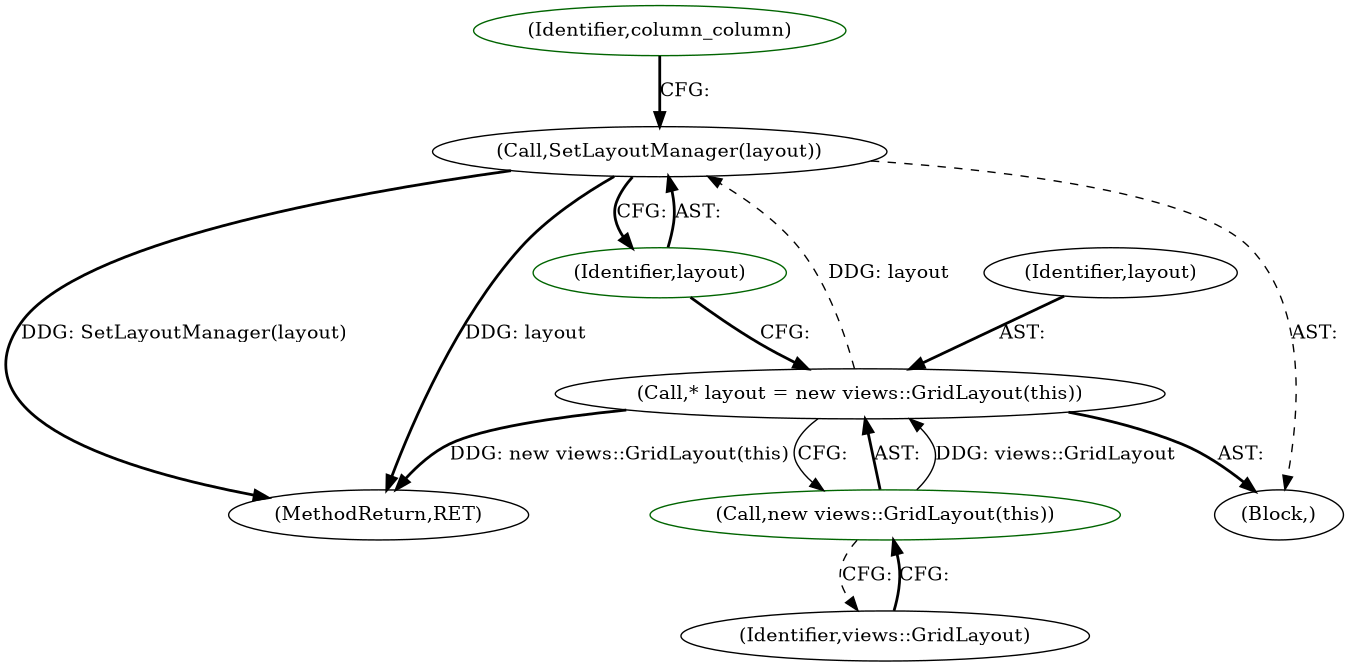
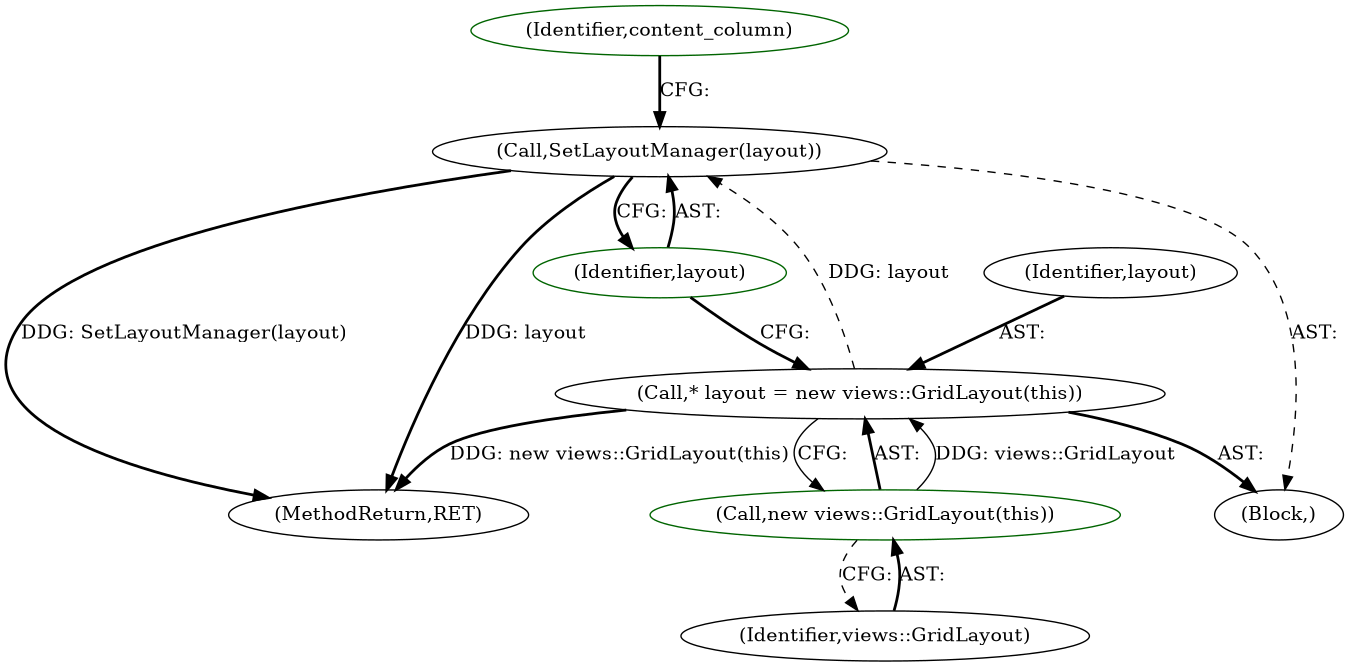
node "(Identifier,column_column)": label "(Identifier,column_column)" -> "(Identifier,content_column)"
edge "(Identifier,views::GridLayout)" -> "(Call,new views::GridLayout(this))": label "CFG: " -> "AST: "
